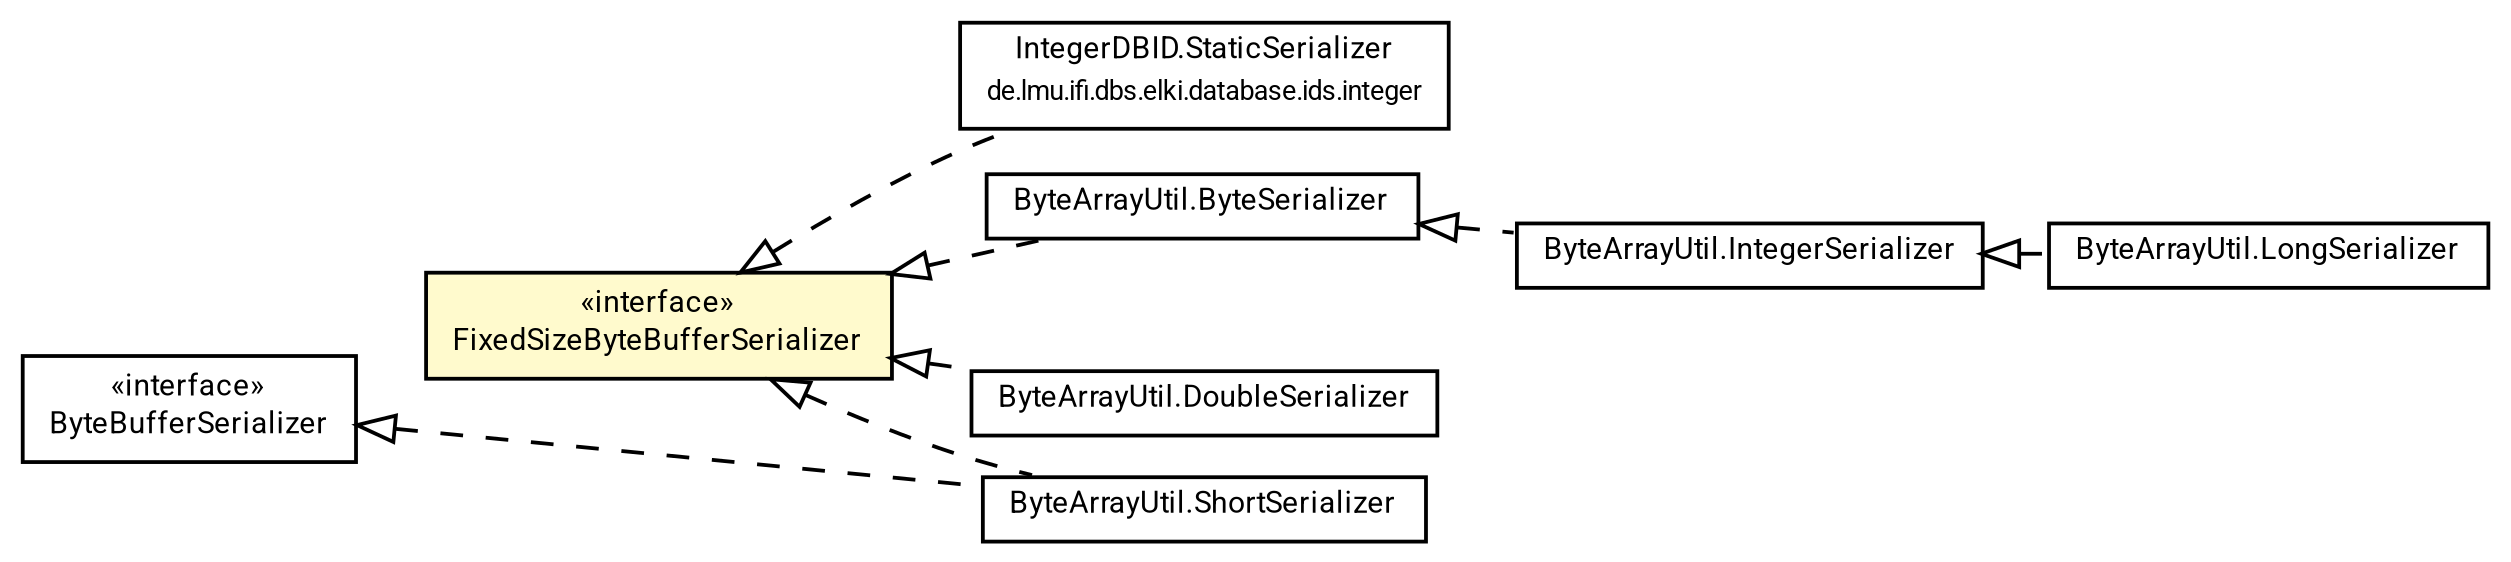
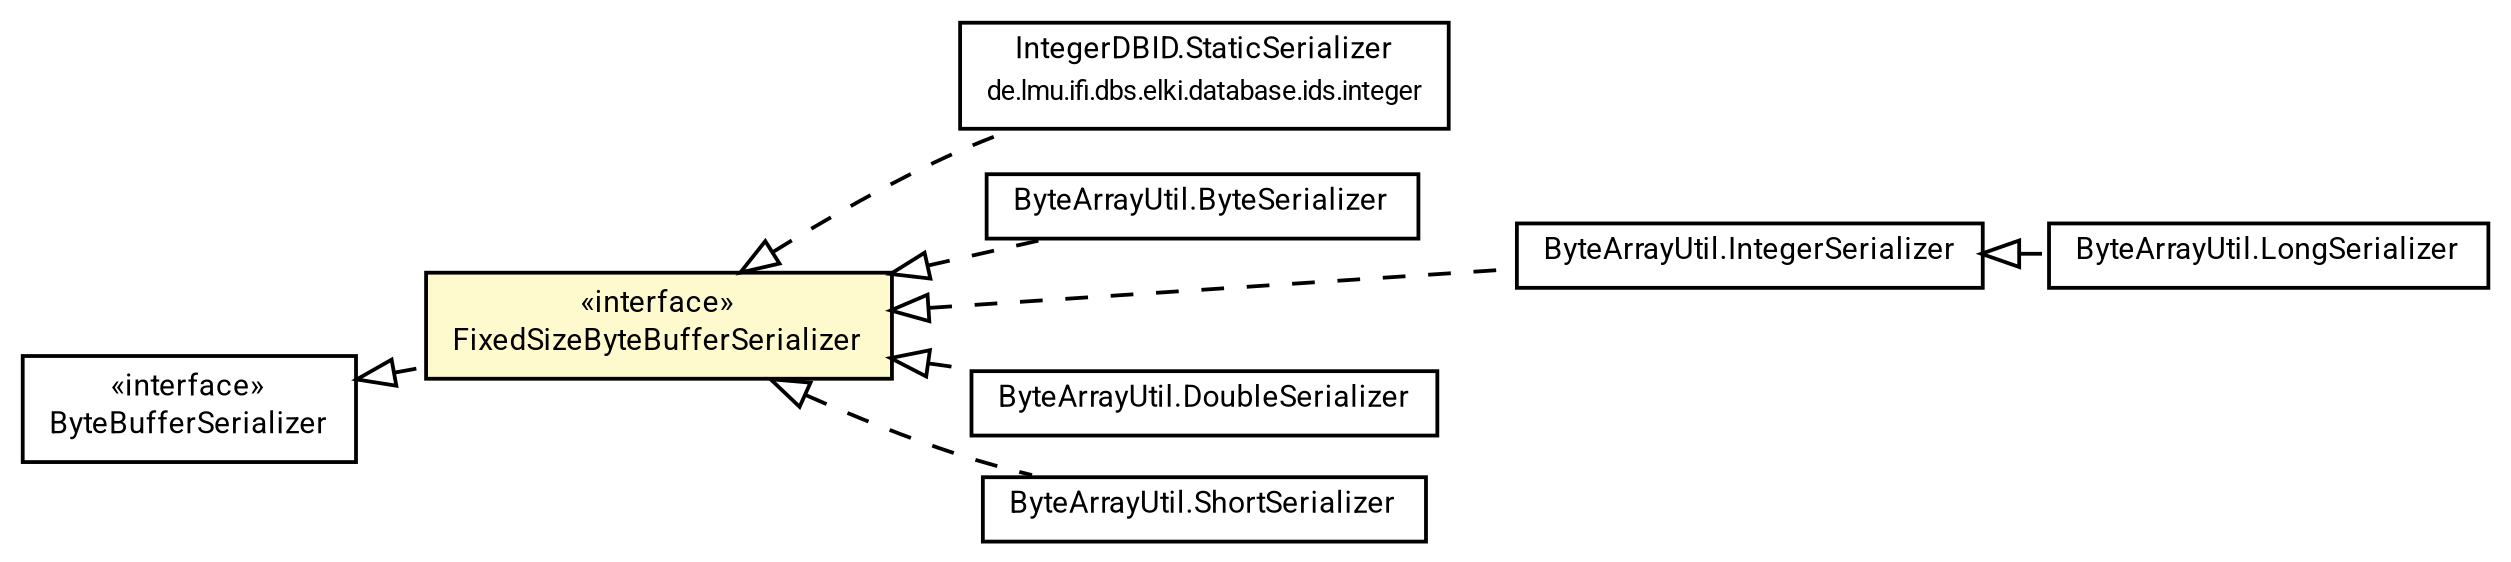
edge "ByteArrayUtil.IntegerSerializer" -> "ByteArrayUtil.ByteSerializer": now "ByteArrayUtil.IntegerSerializer" -> "FixedSizeByteBufferSerializer"
edge "ByteArrayUtil.ShortSerializer" -> "ByteBufferSerializer": now "FixedSizeByteBufferSerializer" -> "ByteBufferSerializer"
